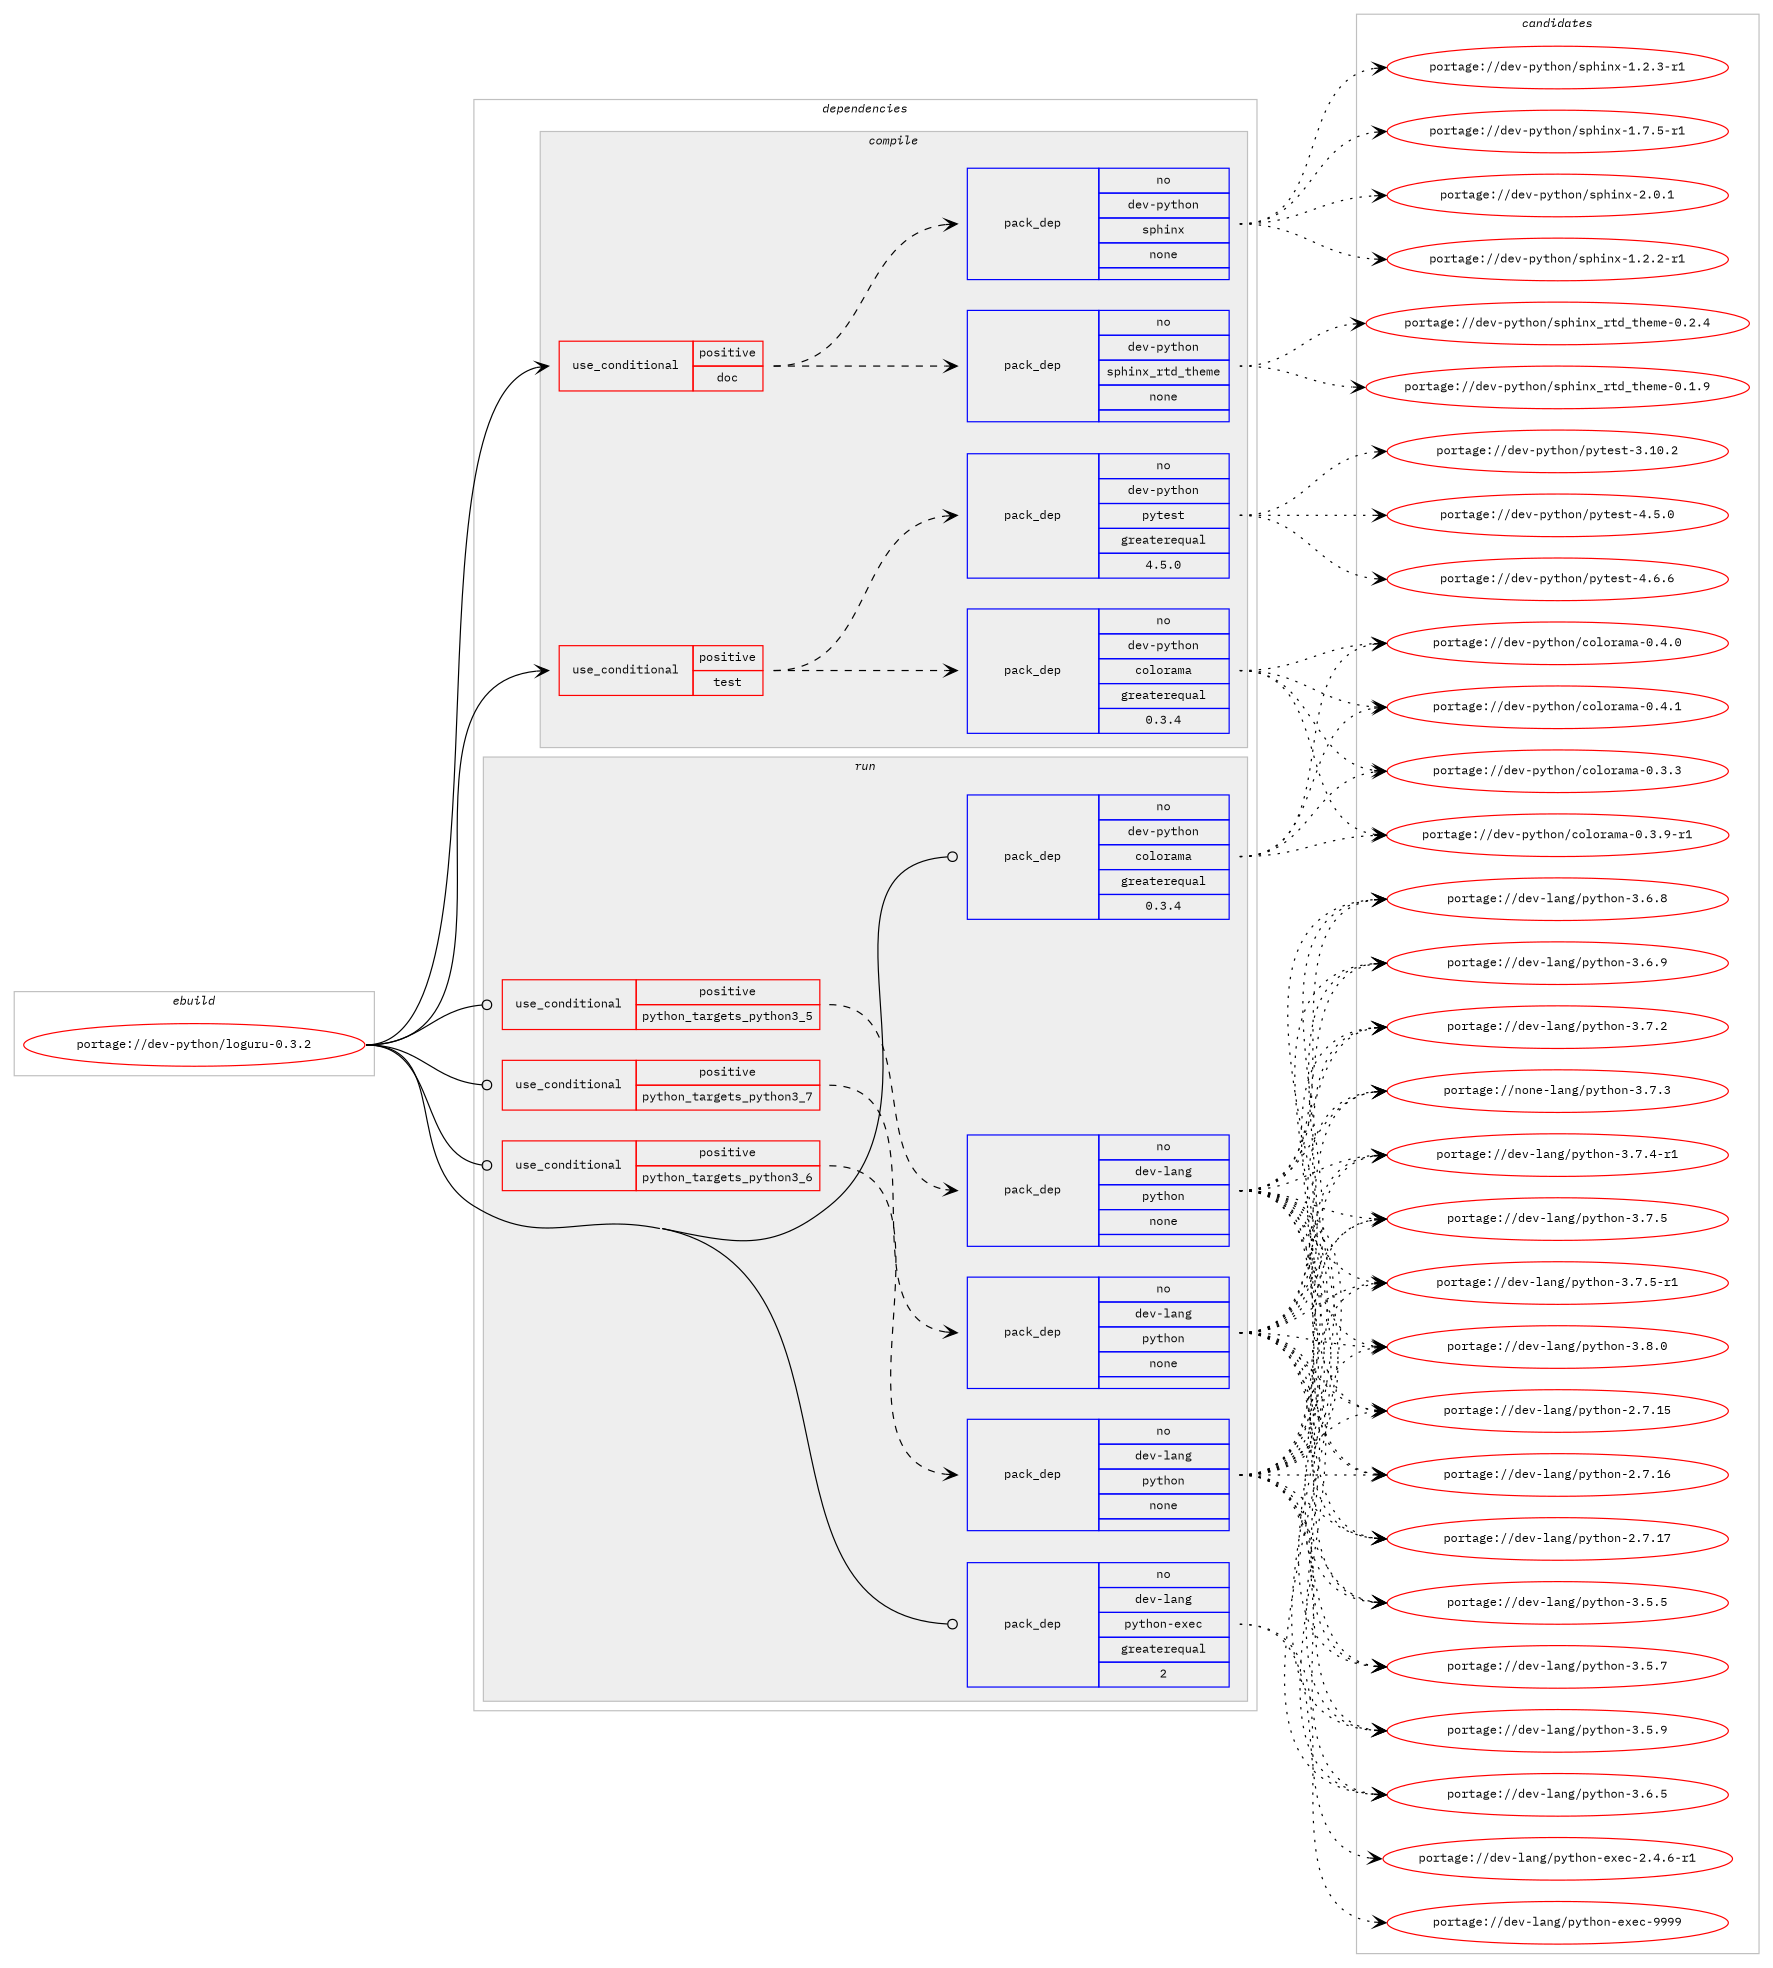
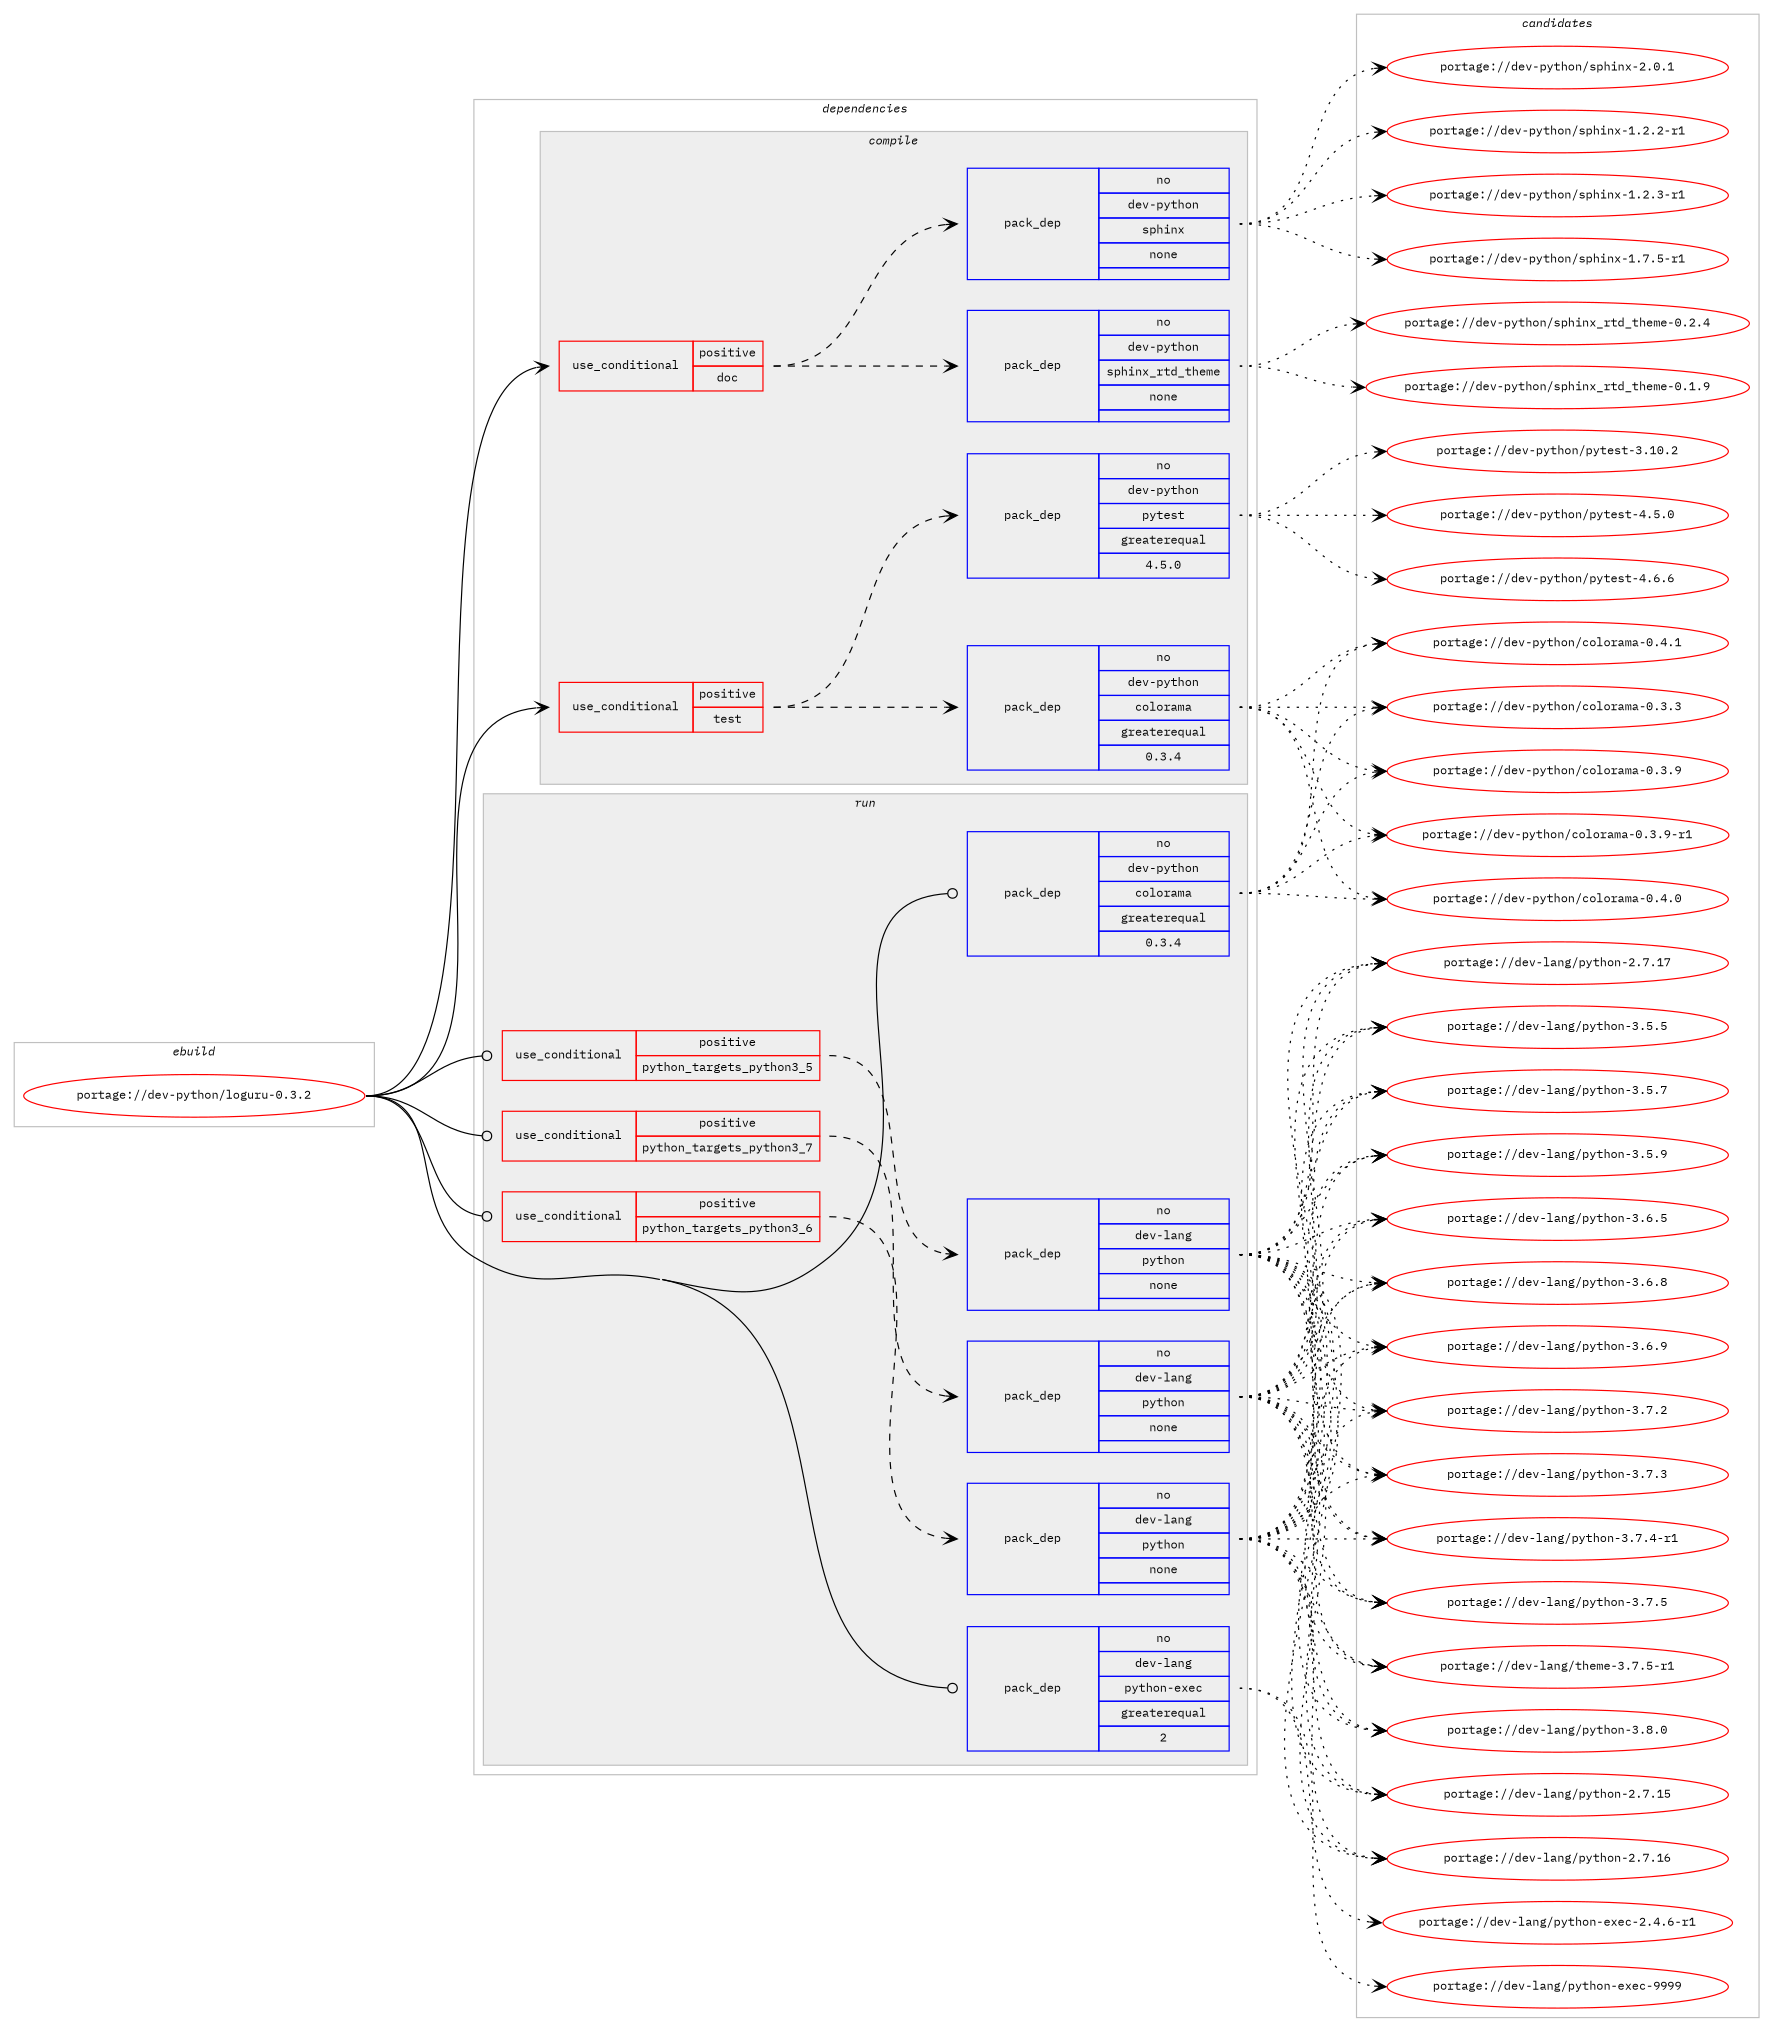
node "portage://dev-python/colorama-0.3.9": added
node "portage://none-lang/python-3.7.3": label "portage://none-lang/python-3.7.3" -> "portage://dev-lang/python-3.7.3"
node "portage://dev-lang/python-3.7.5-r1": label "portage://dev-lang/python-3.7.5-r1" -> "portage://dev-lang/theme-3.7.5-r1"
